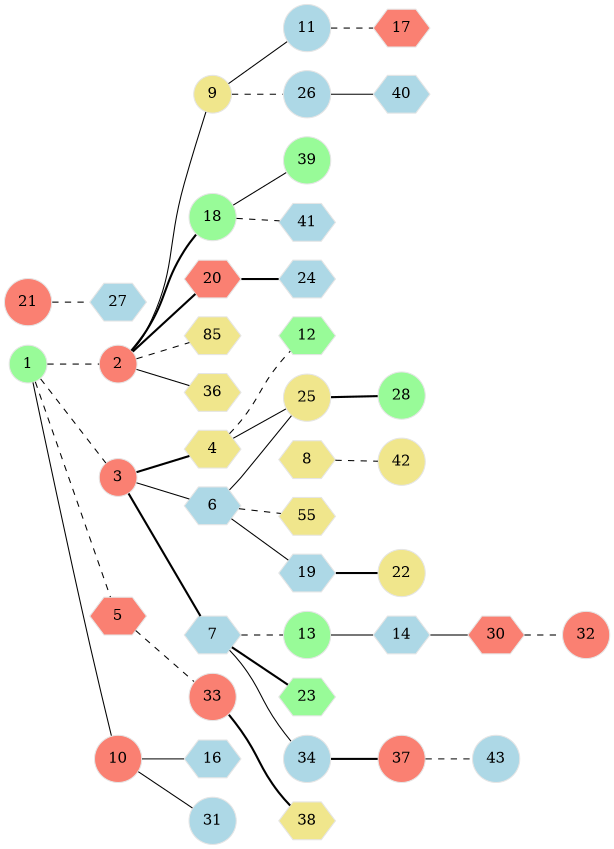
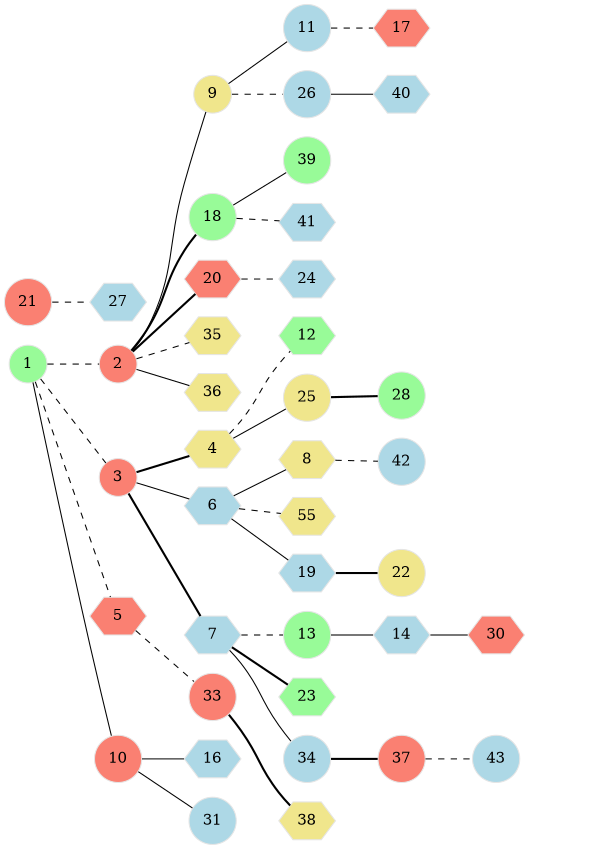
edge "20" -- "24": style bold -> dashed
node "85": label "85" -> "35"
edge "25" -- "6": now "8" -- "6"
node "42": fillcolor khaki -> lightblue
node "32": removed
